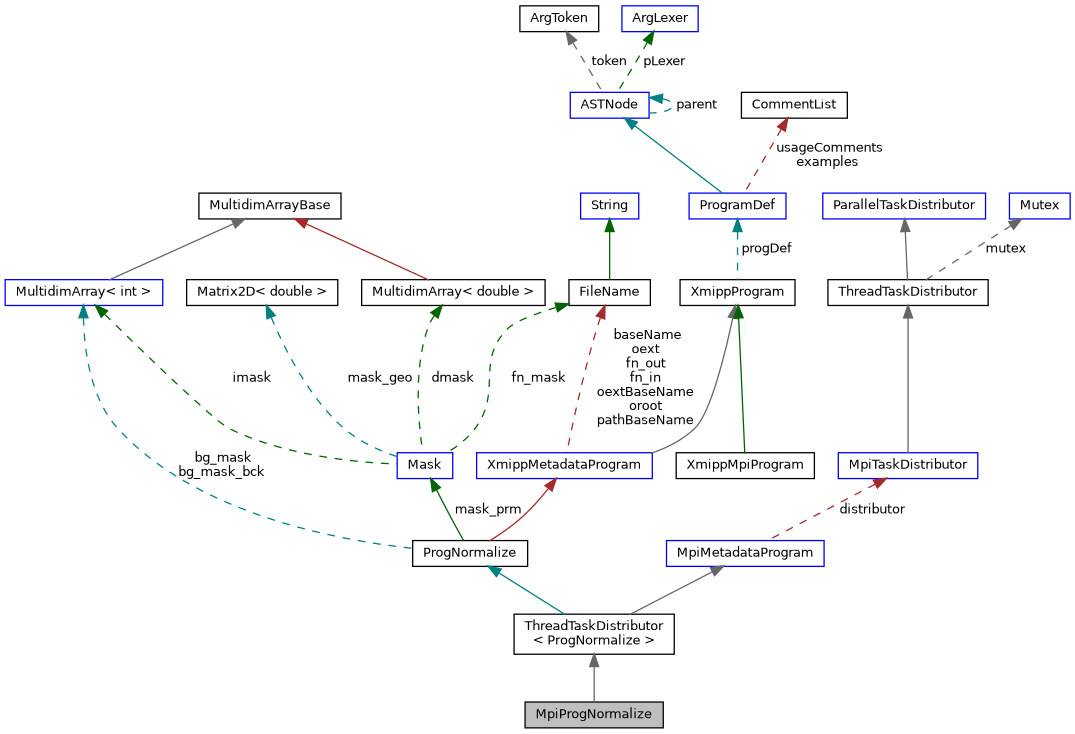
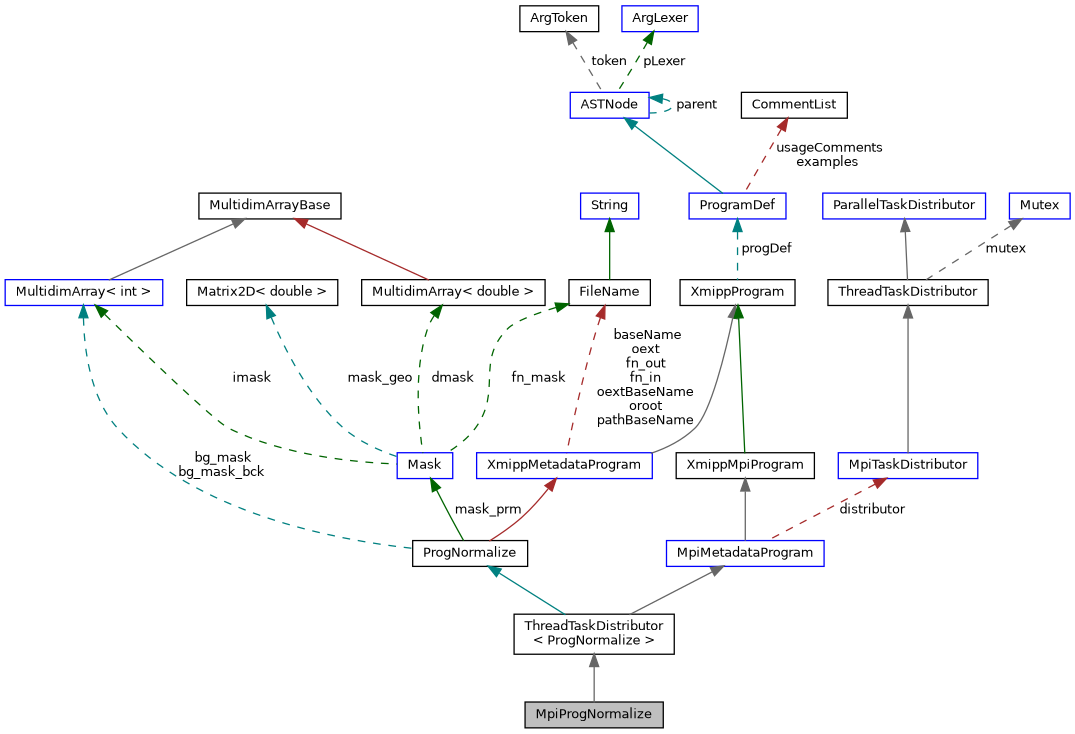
edge "MpiMetadataProgram" -> "XmippMpiProgram": added
